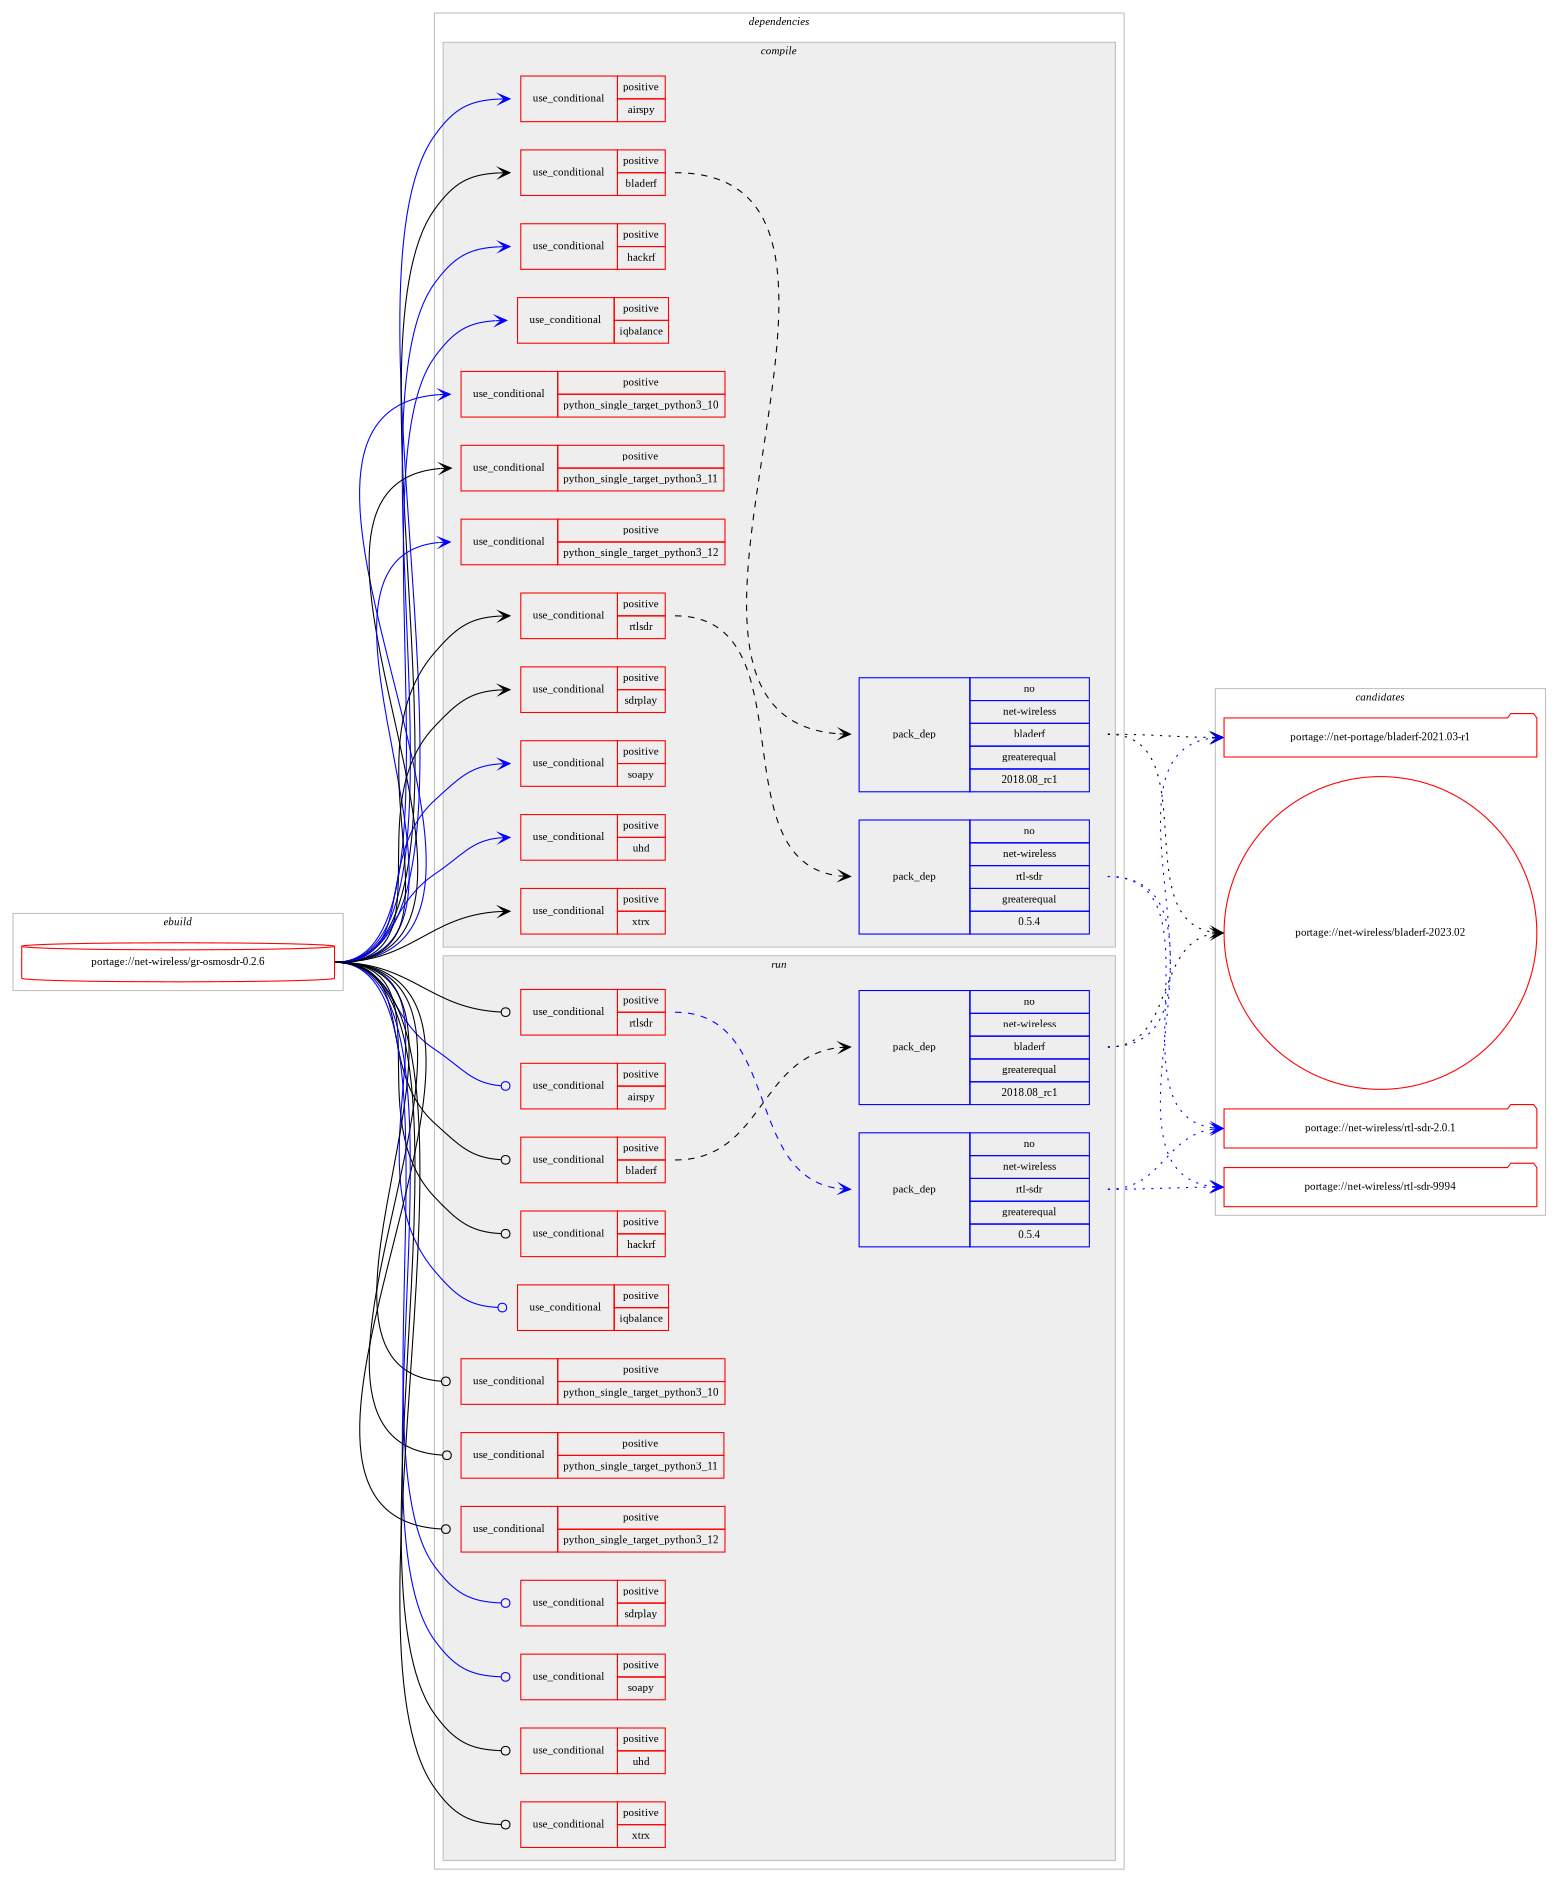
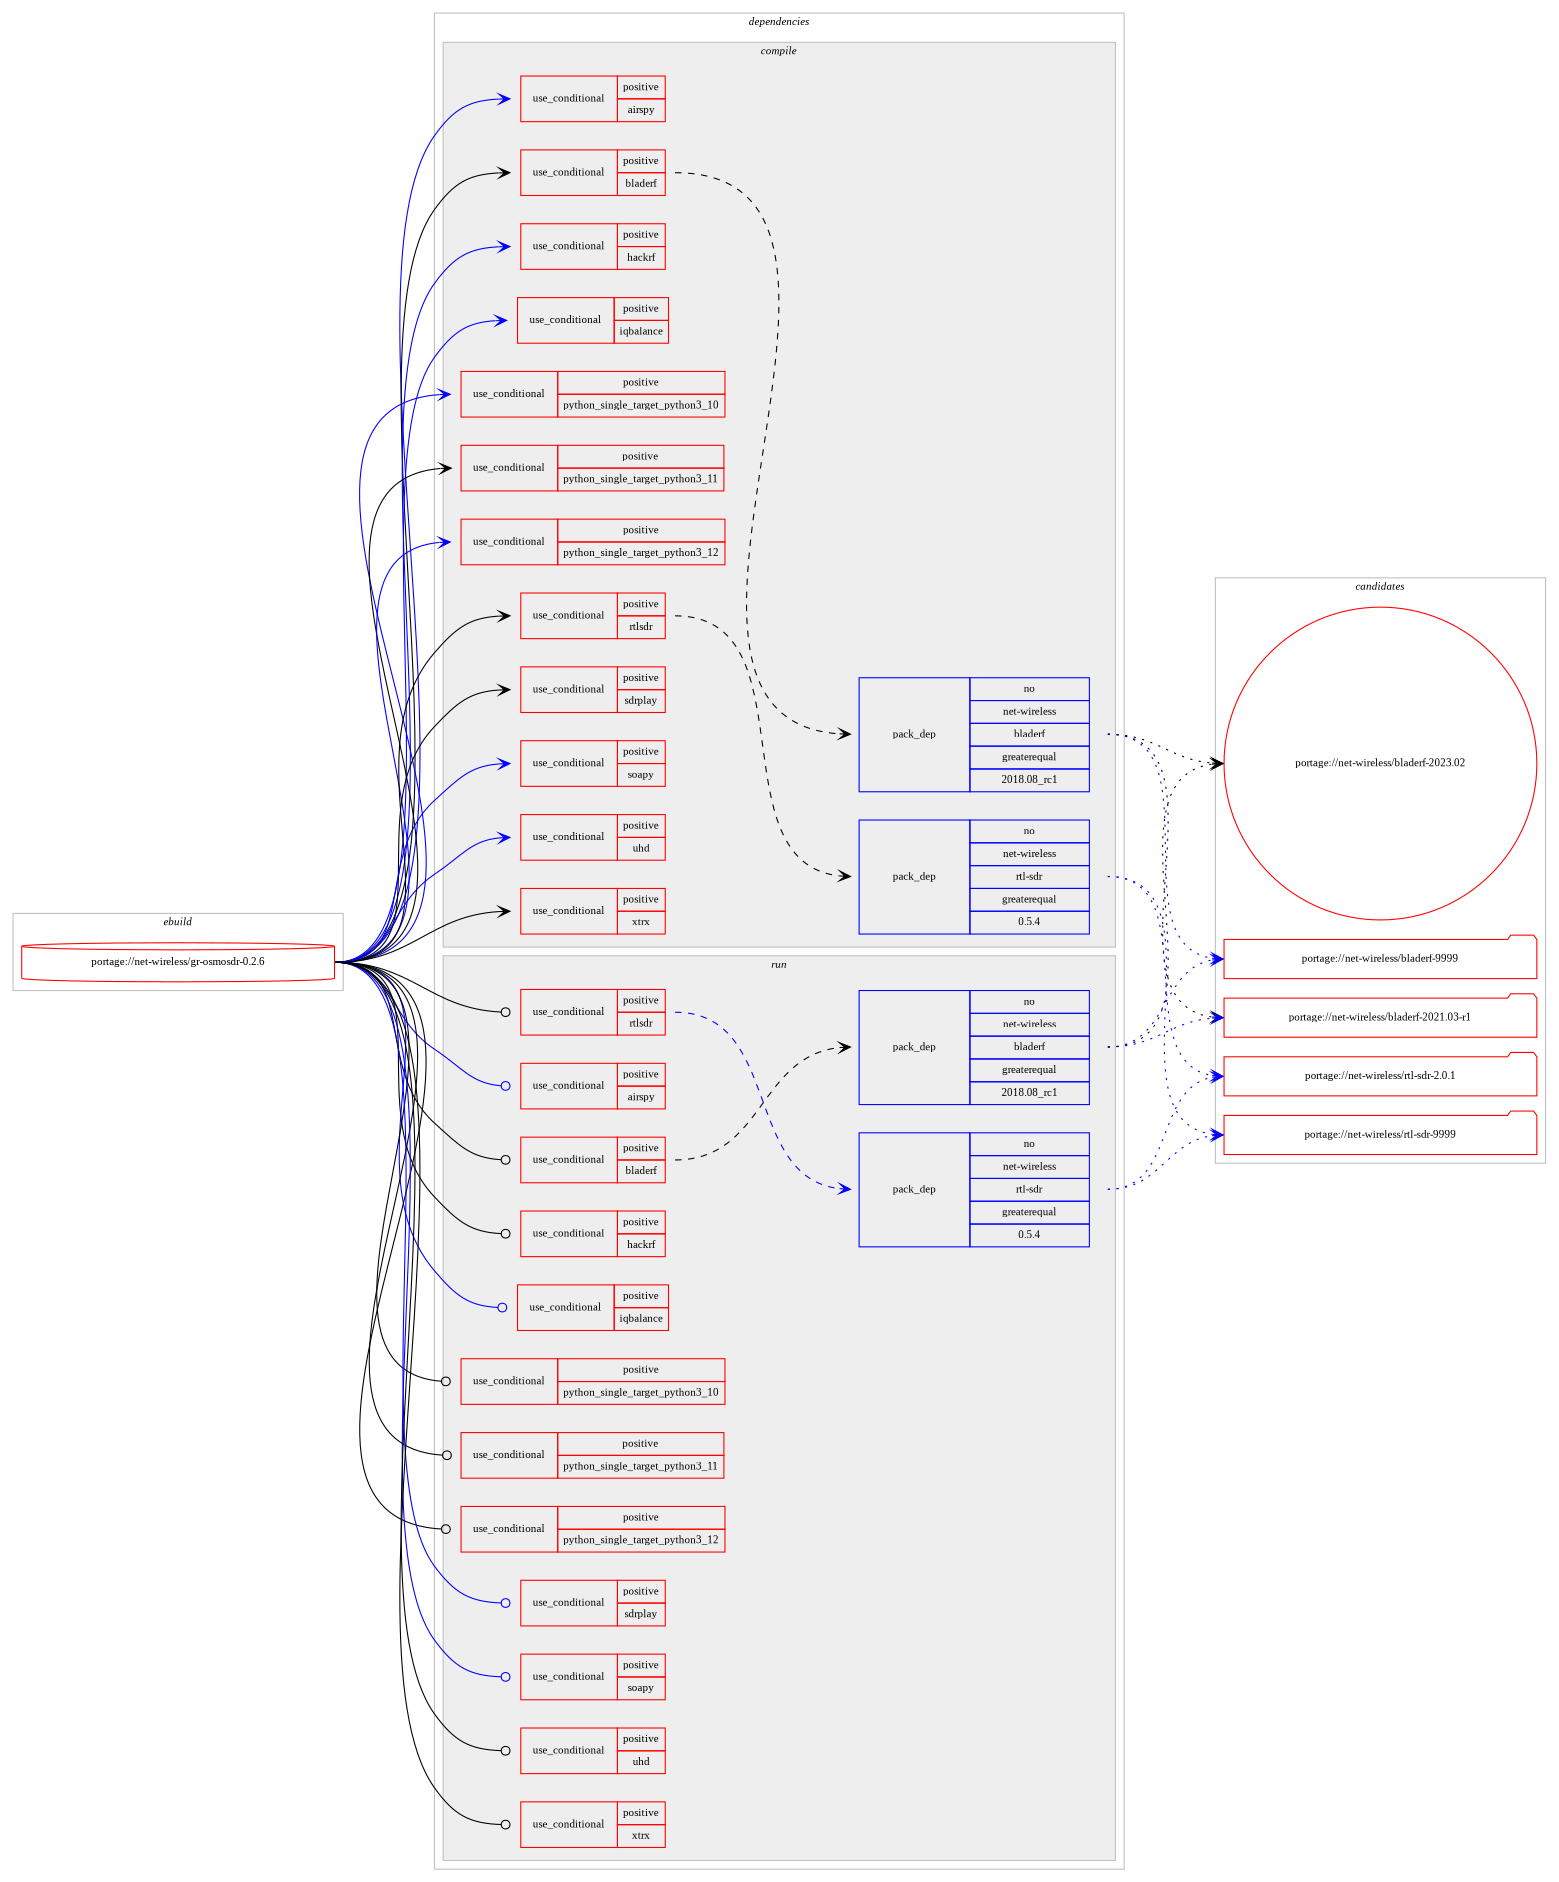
node "portage://net-portage/bladerf-2021.03-r1": label "portage://net-portage/bladerf-2021.03-r1" -> "portage://net-wireless/bladerf-2021.03-r1"
node "portage://net-wireless/bladerf-9999": added
node "portage://net-wireless/rtl-sdr-9994": label "portage://net-wireless/rtl-sdr-9994" -> "portage://net-wireless/rtl-sdr-9999"
